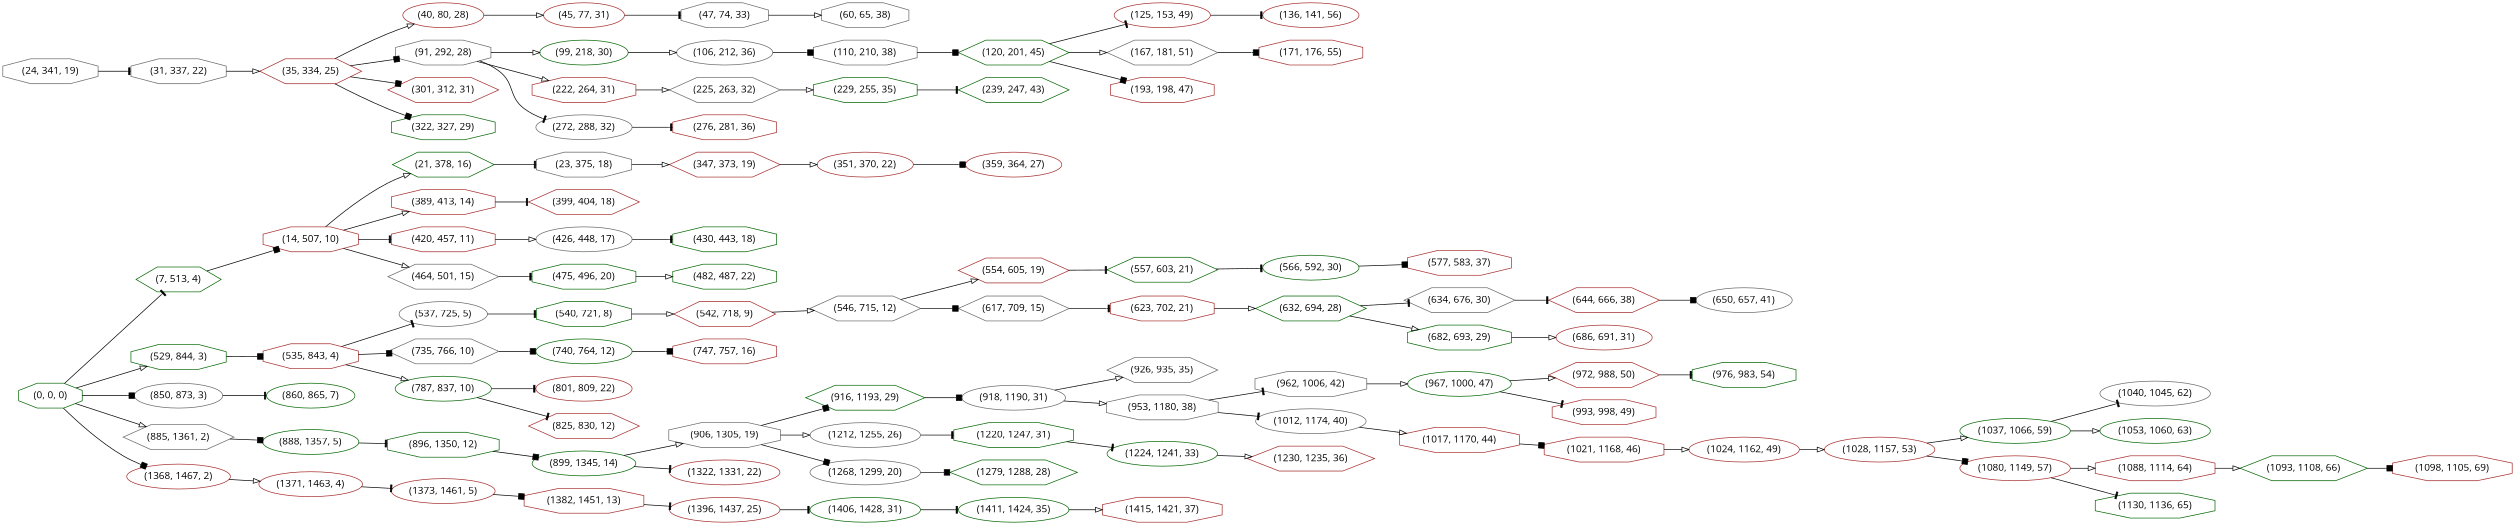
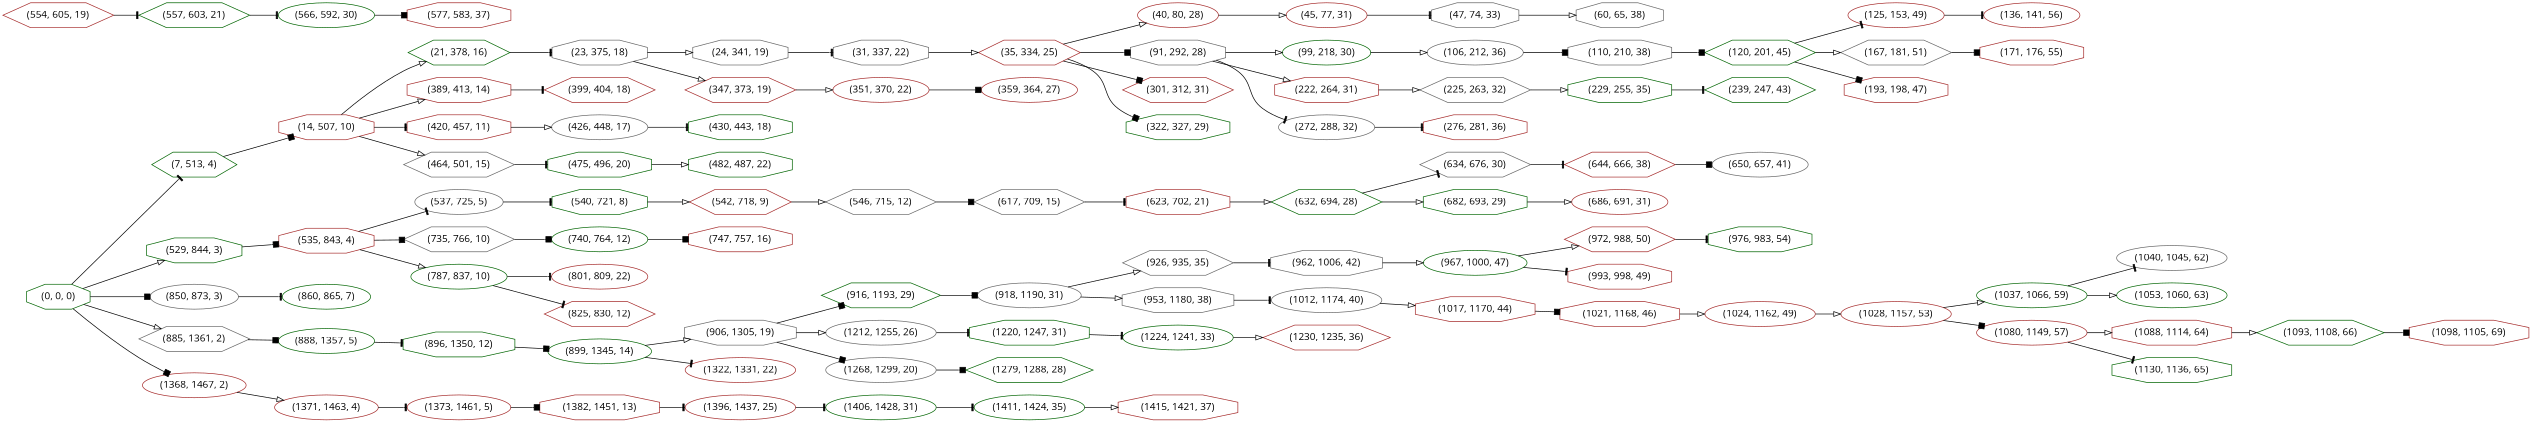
edge "(23, 375, 18)" -> "(24, 341, 19)": added
edge "(546, 715, 12)" -> "(554, 605, 19)": removed
edge "(953, 1180, 38)" -> "(962, 1006, 42)": now "(926, 935, 35)" -> "(962, 1006, 42)"
